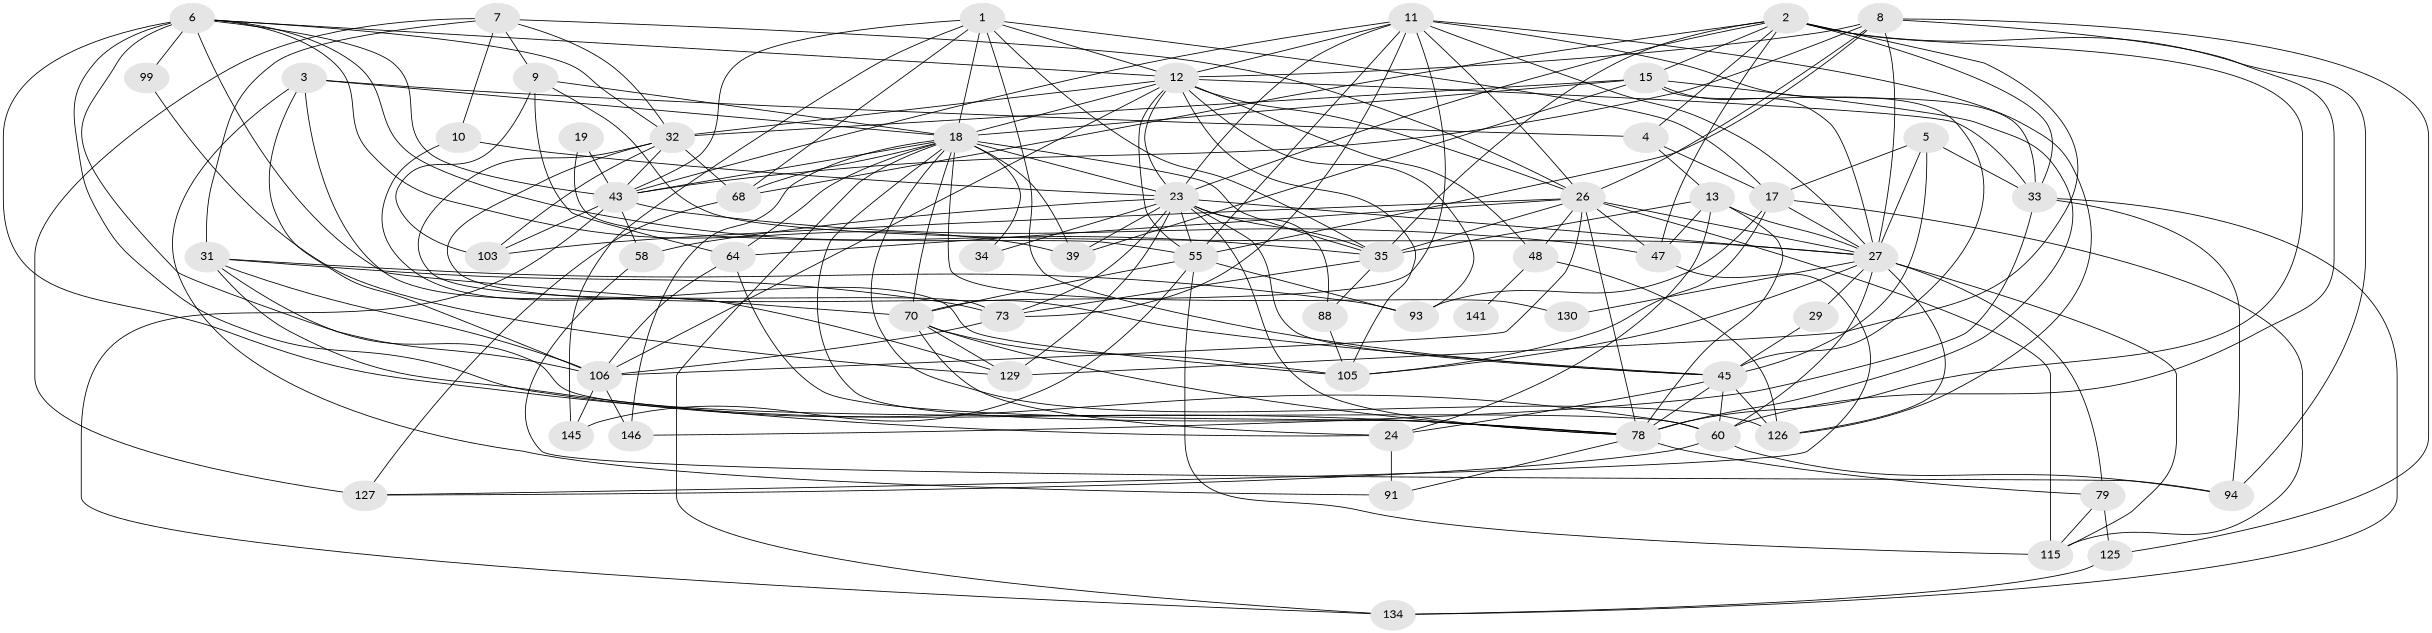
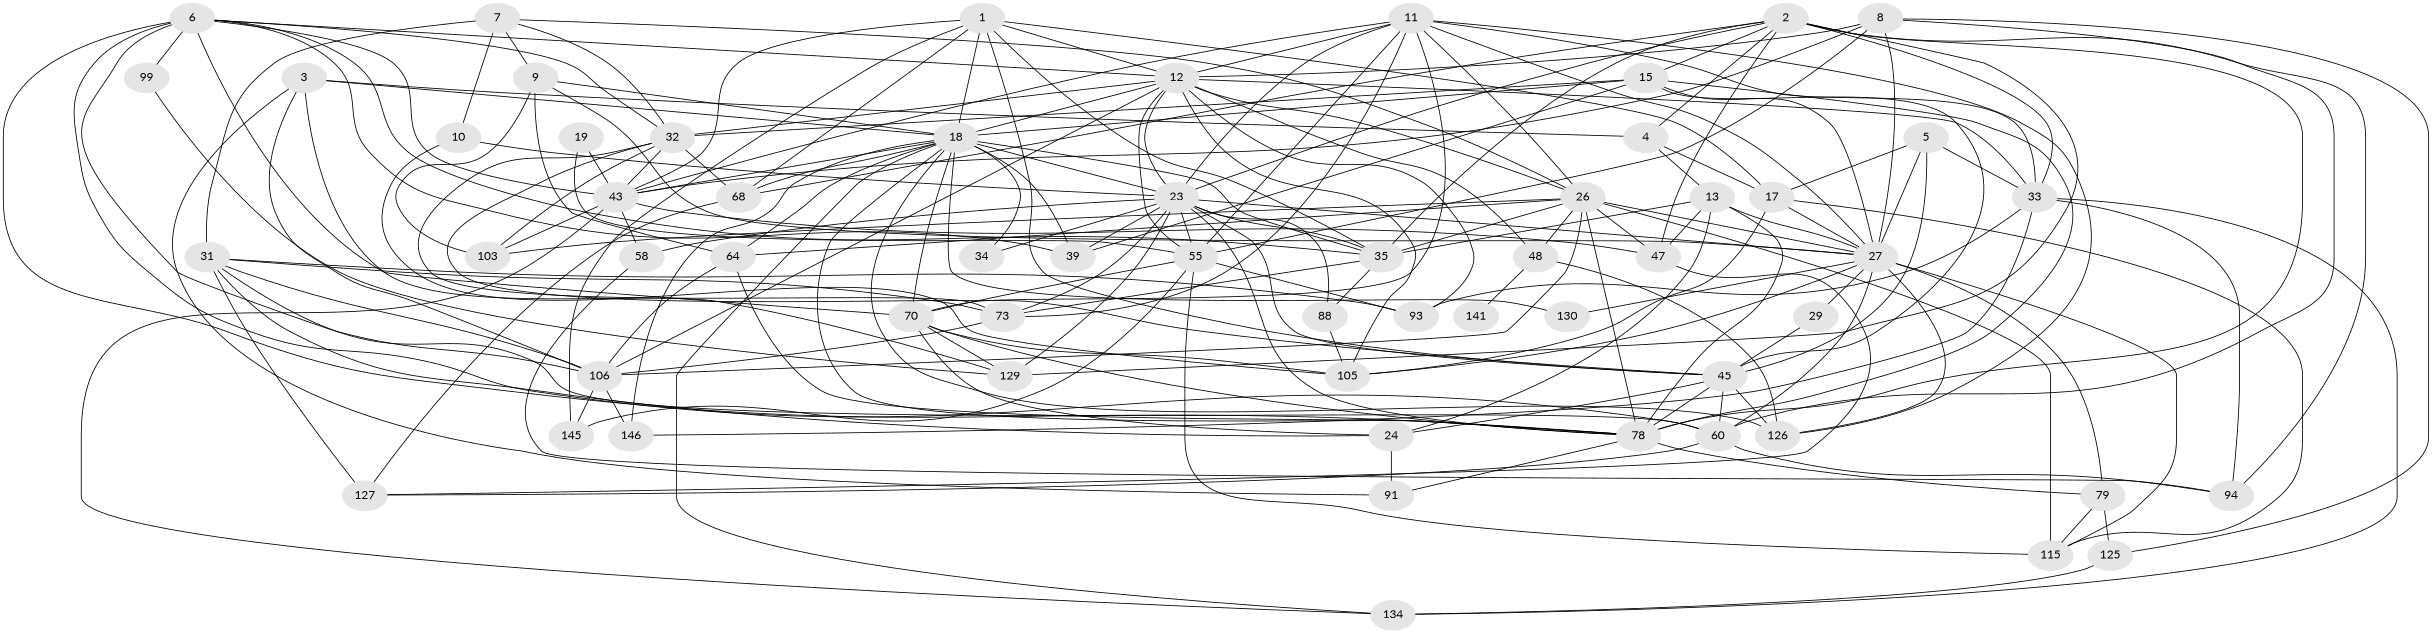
edge "8" -- "26": removed
edge "7" -- "127": now "31" -- "127"
edge "17" -- "93": now "33" -- "93"
